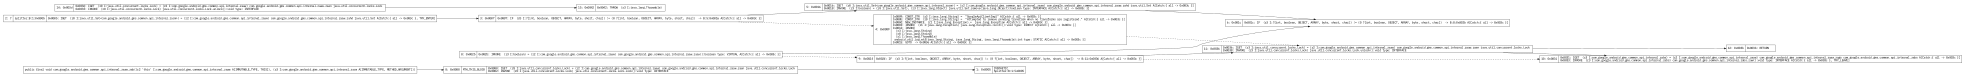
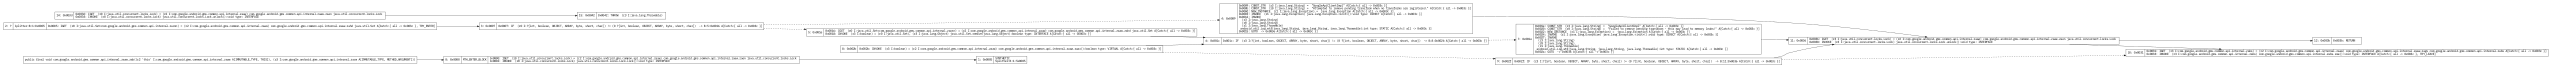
edge "3: 0x0007" -> "5: 0x0016": style solid -> dashed
node "7: 0x001e": added
edge "4: 0x0009" -> "11: 0x0036": style dashed -> solid
node "0: 0x0000": text "MTH_THIS_BLOCK" -> "MTH_ENTER_BLOCK"
